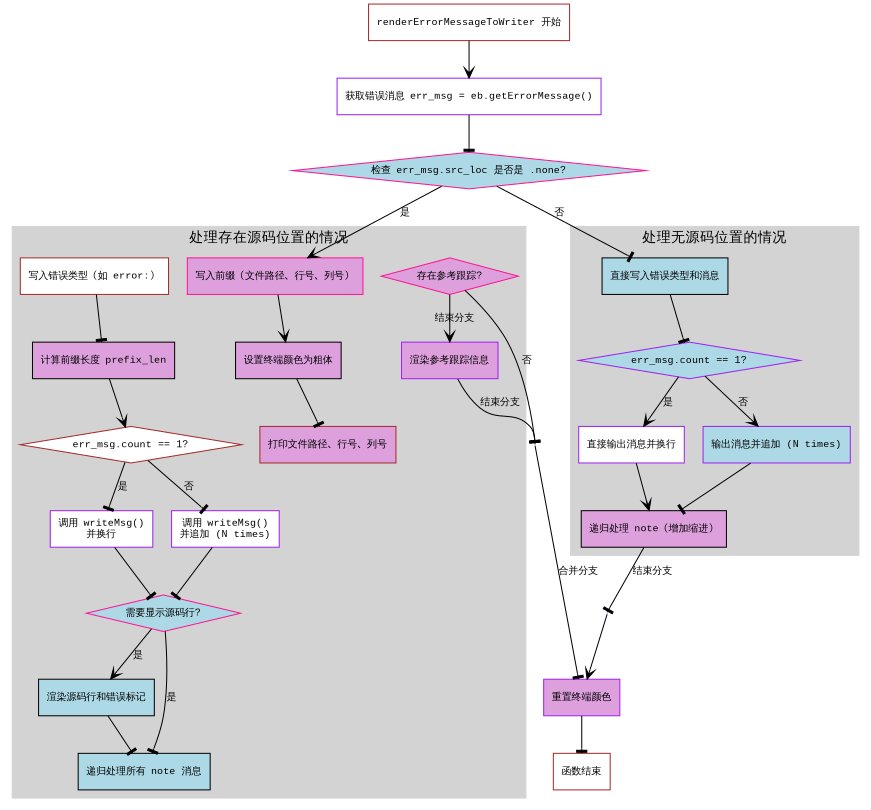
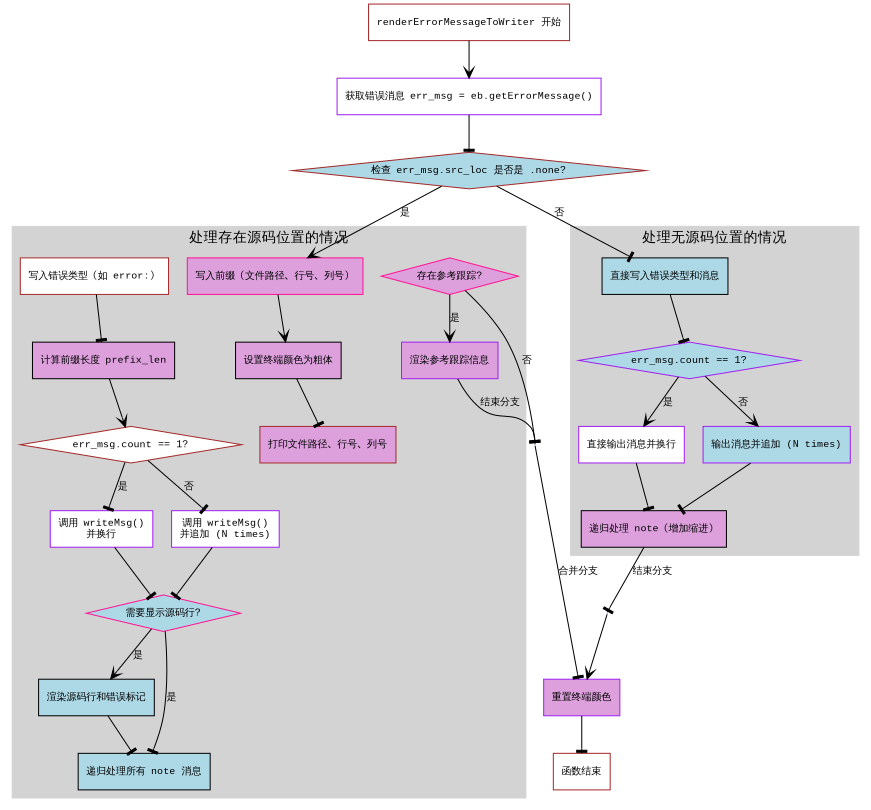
node "检查 err_msg.src_loc 是否是 .none?": color deeppink -> brown
edge "存在参考跟踪?" -> "渲染参考跟踪信息": label "结束分支" -> "是"
edge "直接输出消息并换行" -> "递归处理 note（增加缩进）": arrowhead vee -> tee
